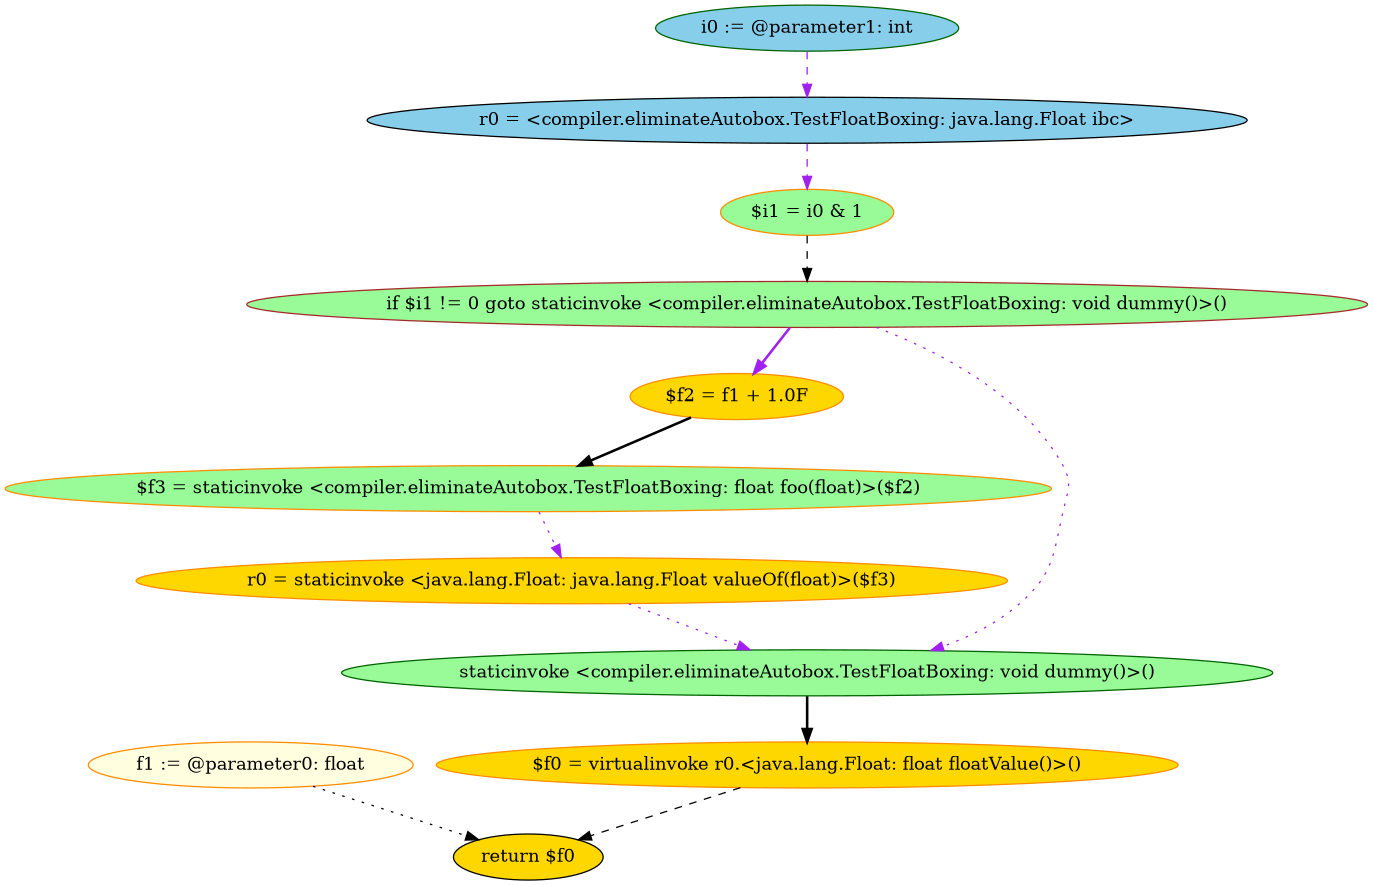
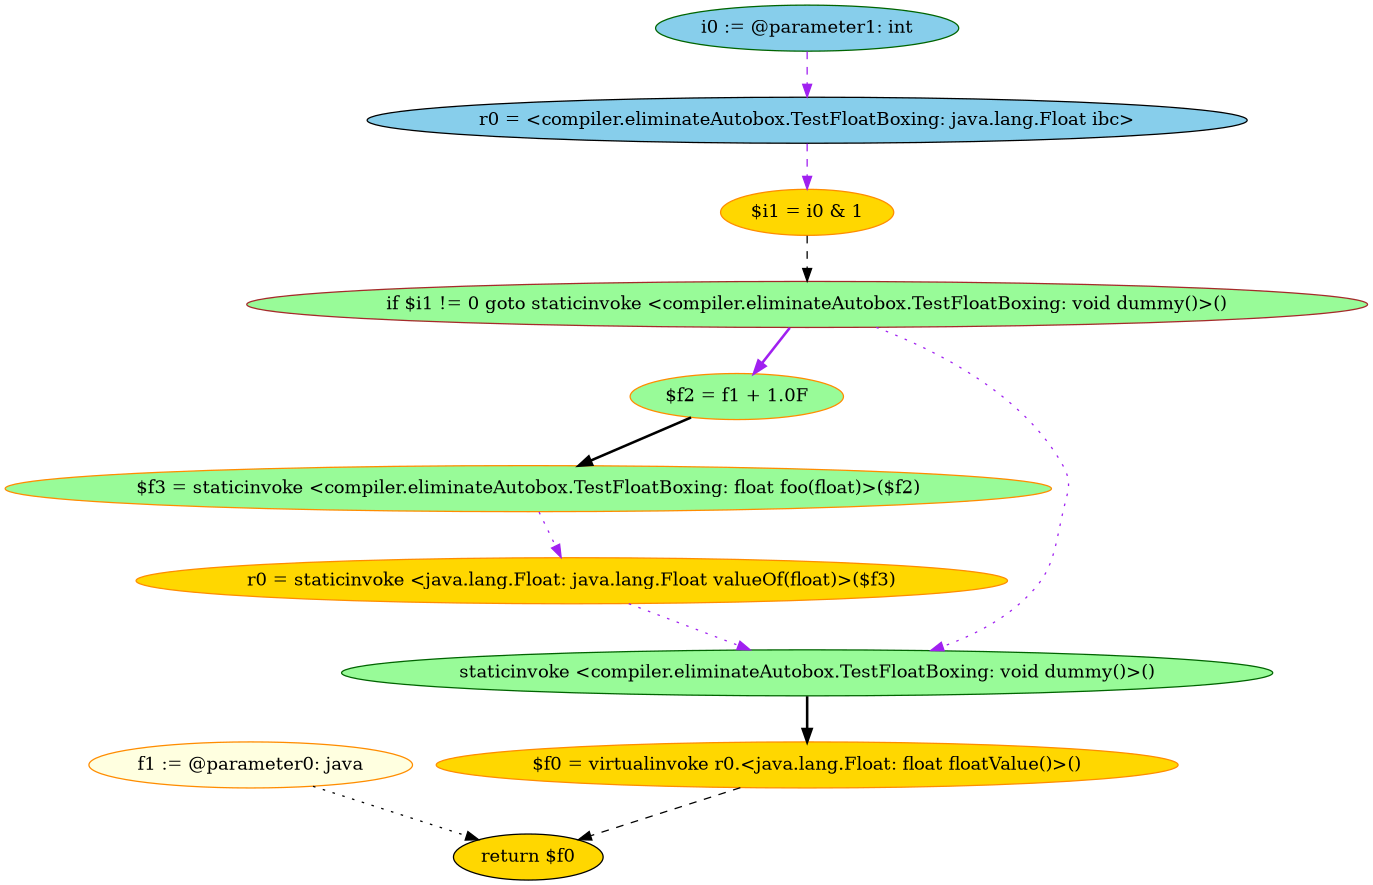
node "$i1 = i0 & 1": fillcolor palegreen -> gold
node "$f2 = f1 + 1.0F": fillcolor gold -> palegreen
node "f1 := @parameter0: float": label "f1 := @parameter0: float" -> "f1 := @parameter0: java"
